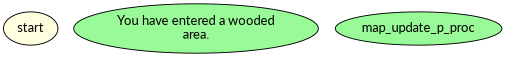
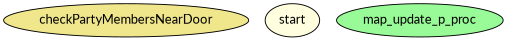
node "checkPartyMembersNearDoor": added
node "You have entered a wooded area.": removed
